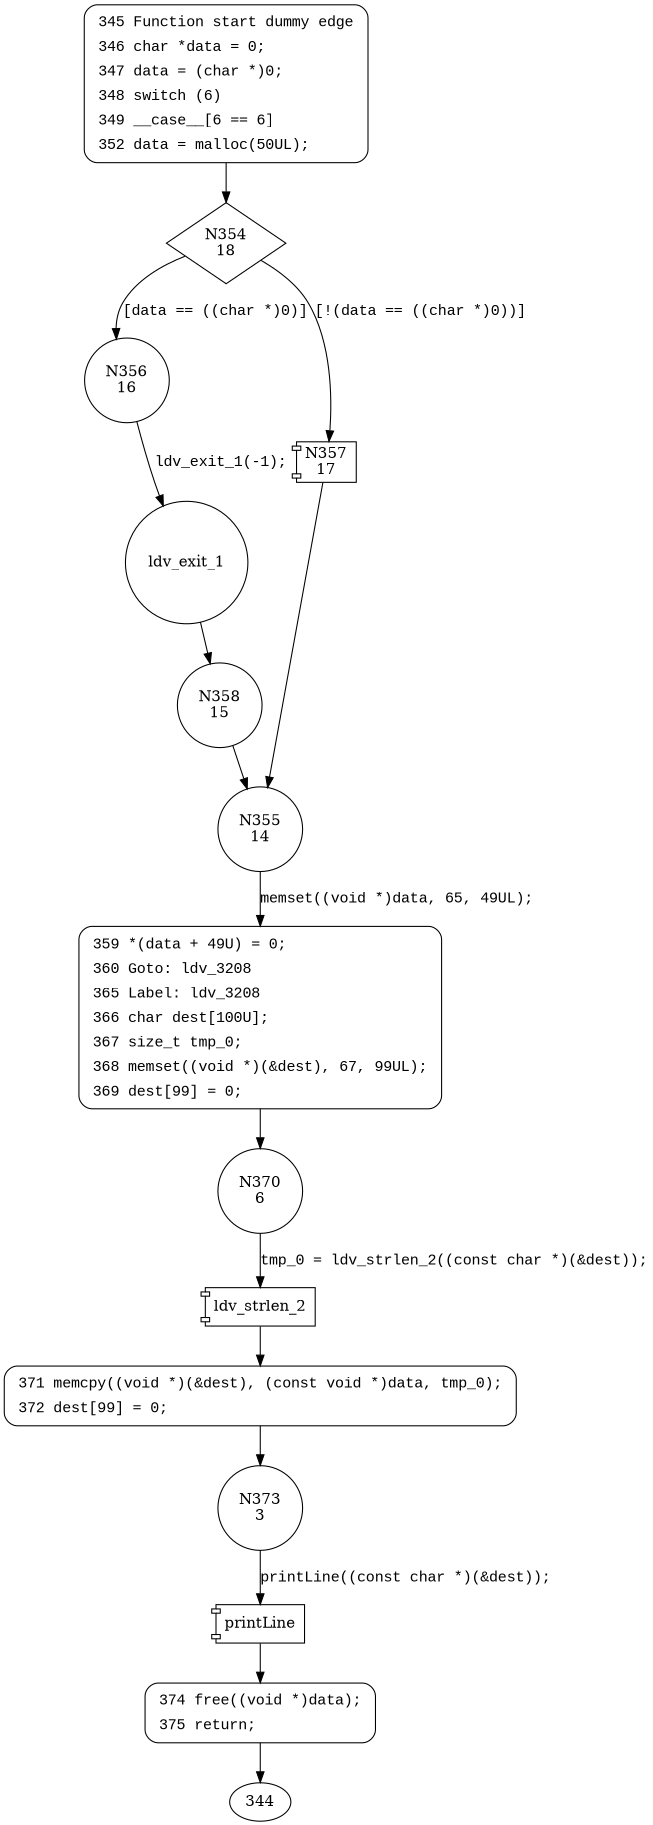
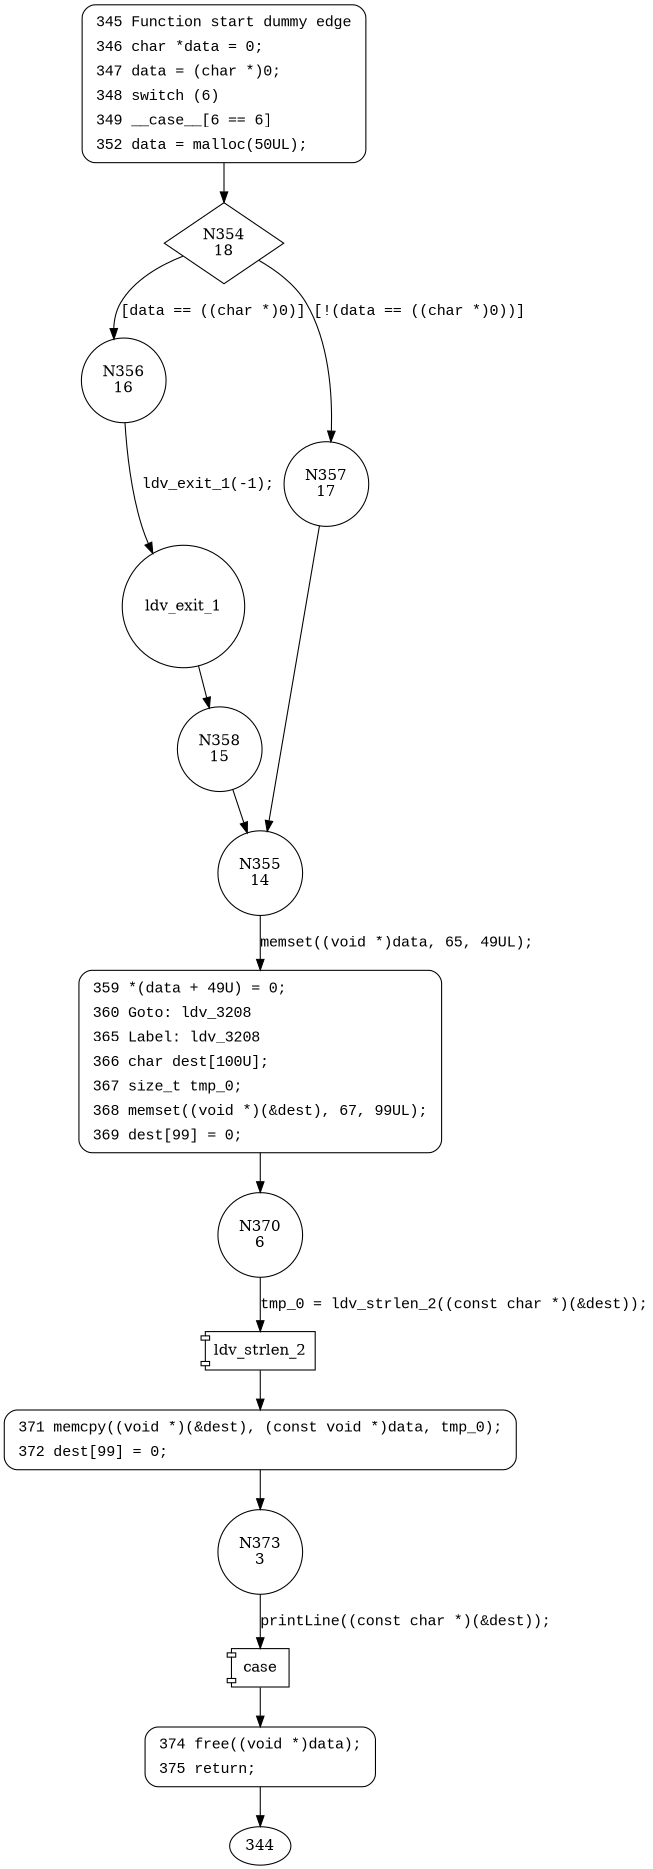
node "N357 17": shape component -> circle
node "printLine": label "printLine" -> "case"
